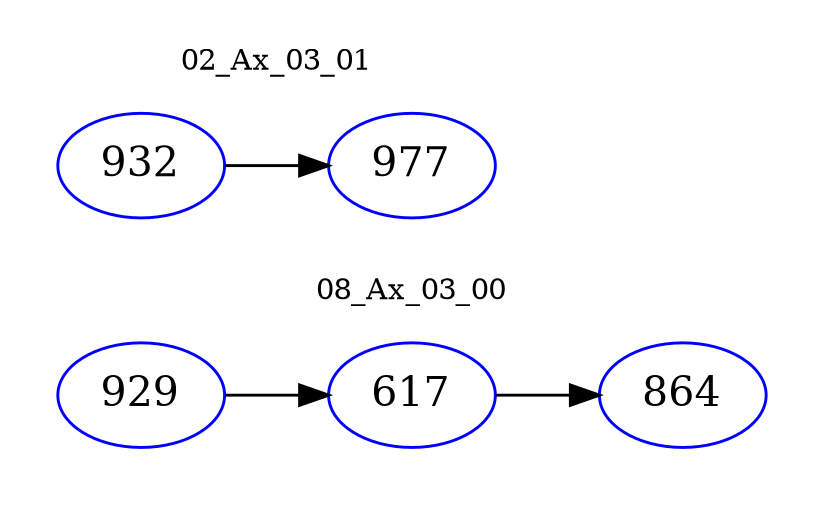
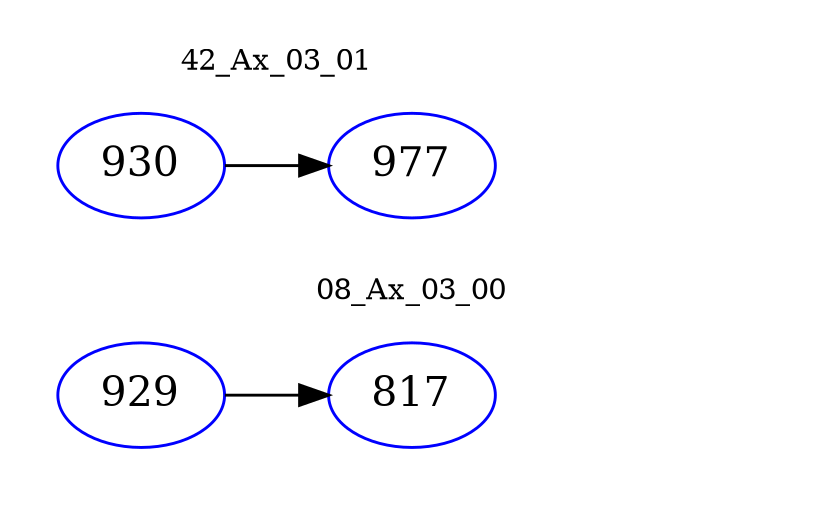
cluster "02_Ax_03_01": label "02_Ax_03_01" -> "42_Ax_03_01"
node "932": label "932" -> "930"
node "617": label "617" -> "817"
node "864": removed
